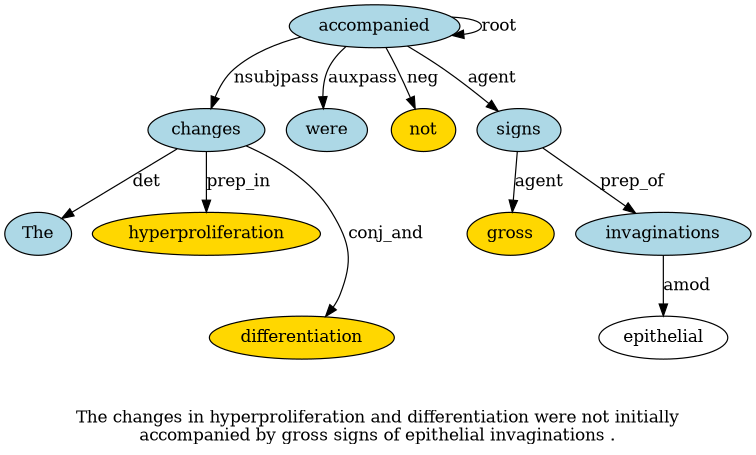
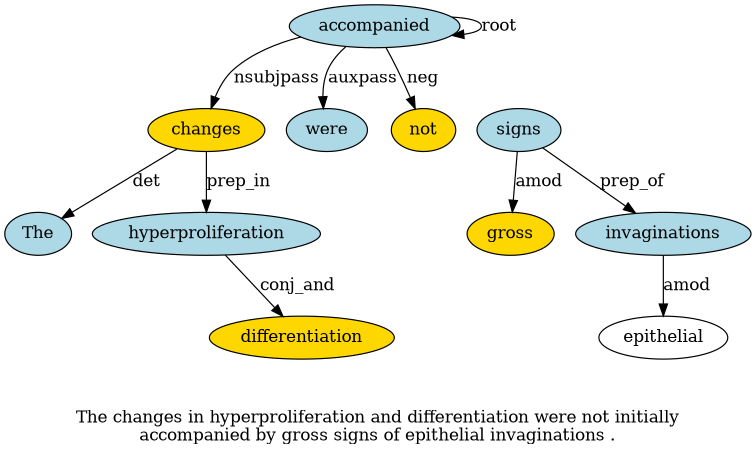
edge "accompanied" -> "signs": removed, label "agent"
node "changes": fillcolor lightblue -> gold
edge "signs" -> "gross": label "agent" -> "amod"
edge "changes" -> "differentiation": now "hyperproliferation" -> "differentiation"
node "hyperproliferation": fillcolor gold -> lightblue
